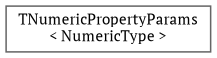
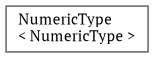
node "TNumericPropertyParams < NumericType >": label "TNumericPropertyParams < NumericType >" -> "NumericType < NumericType >"
